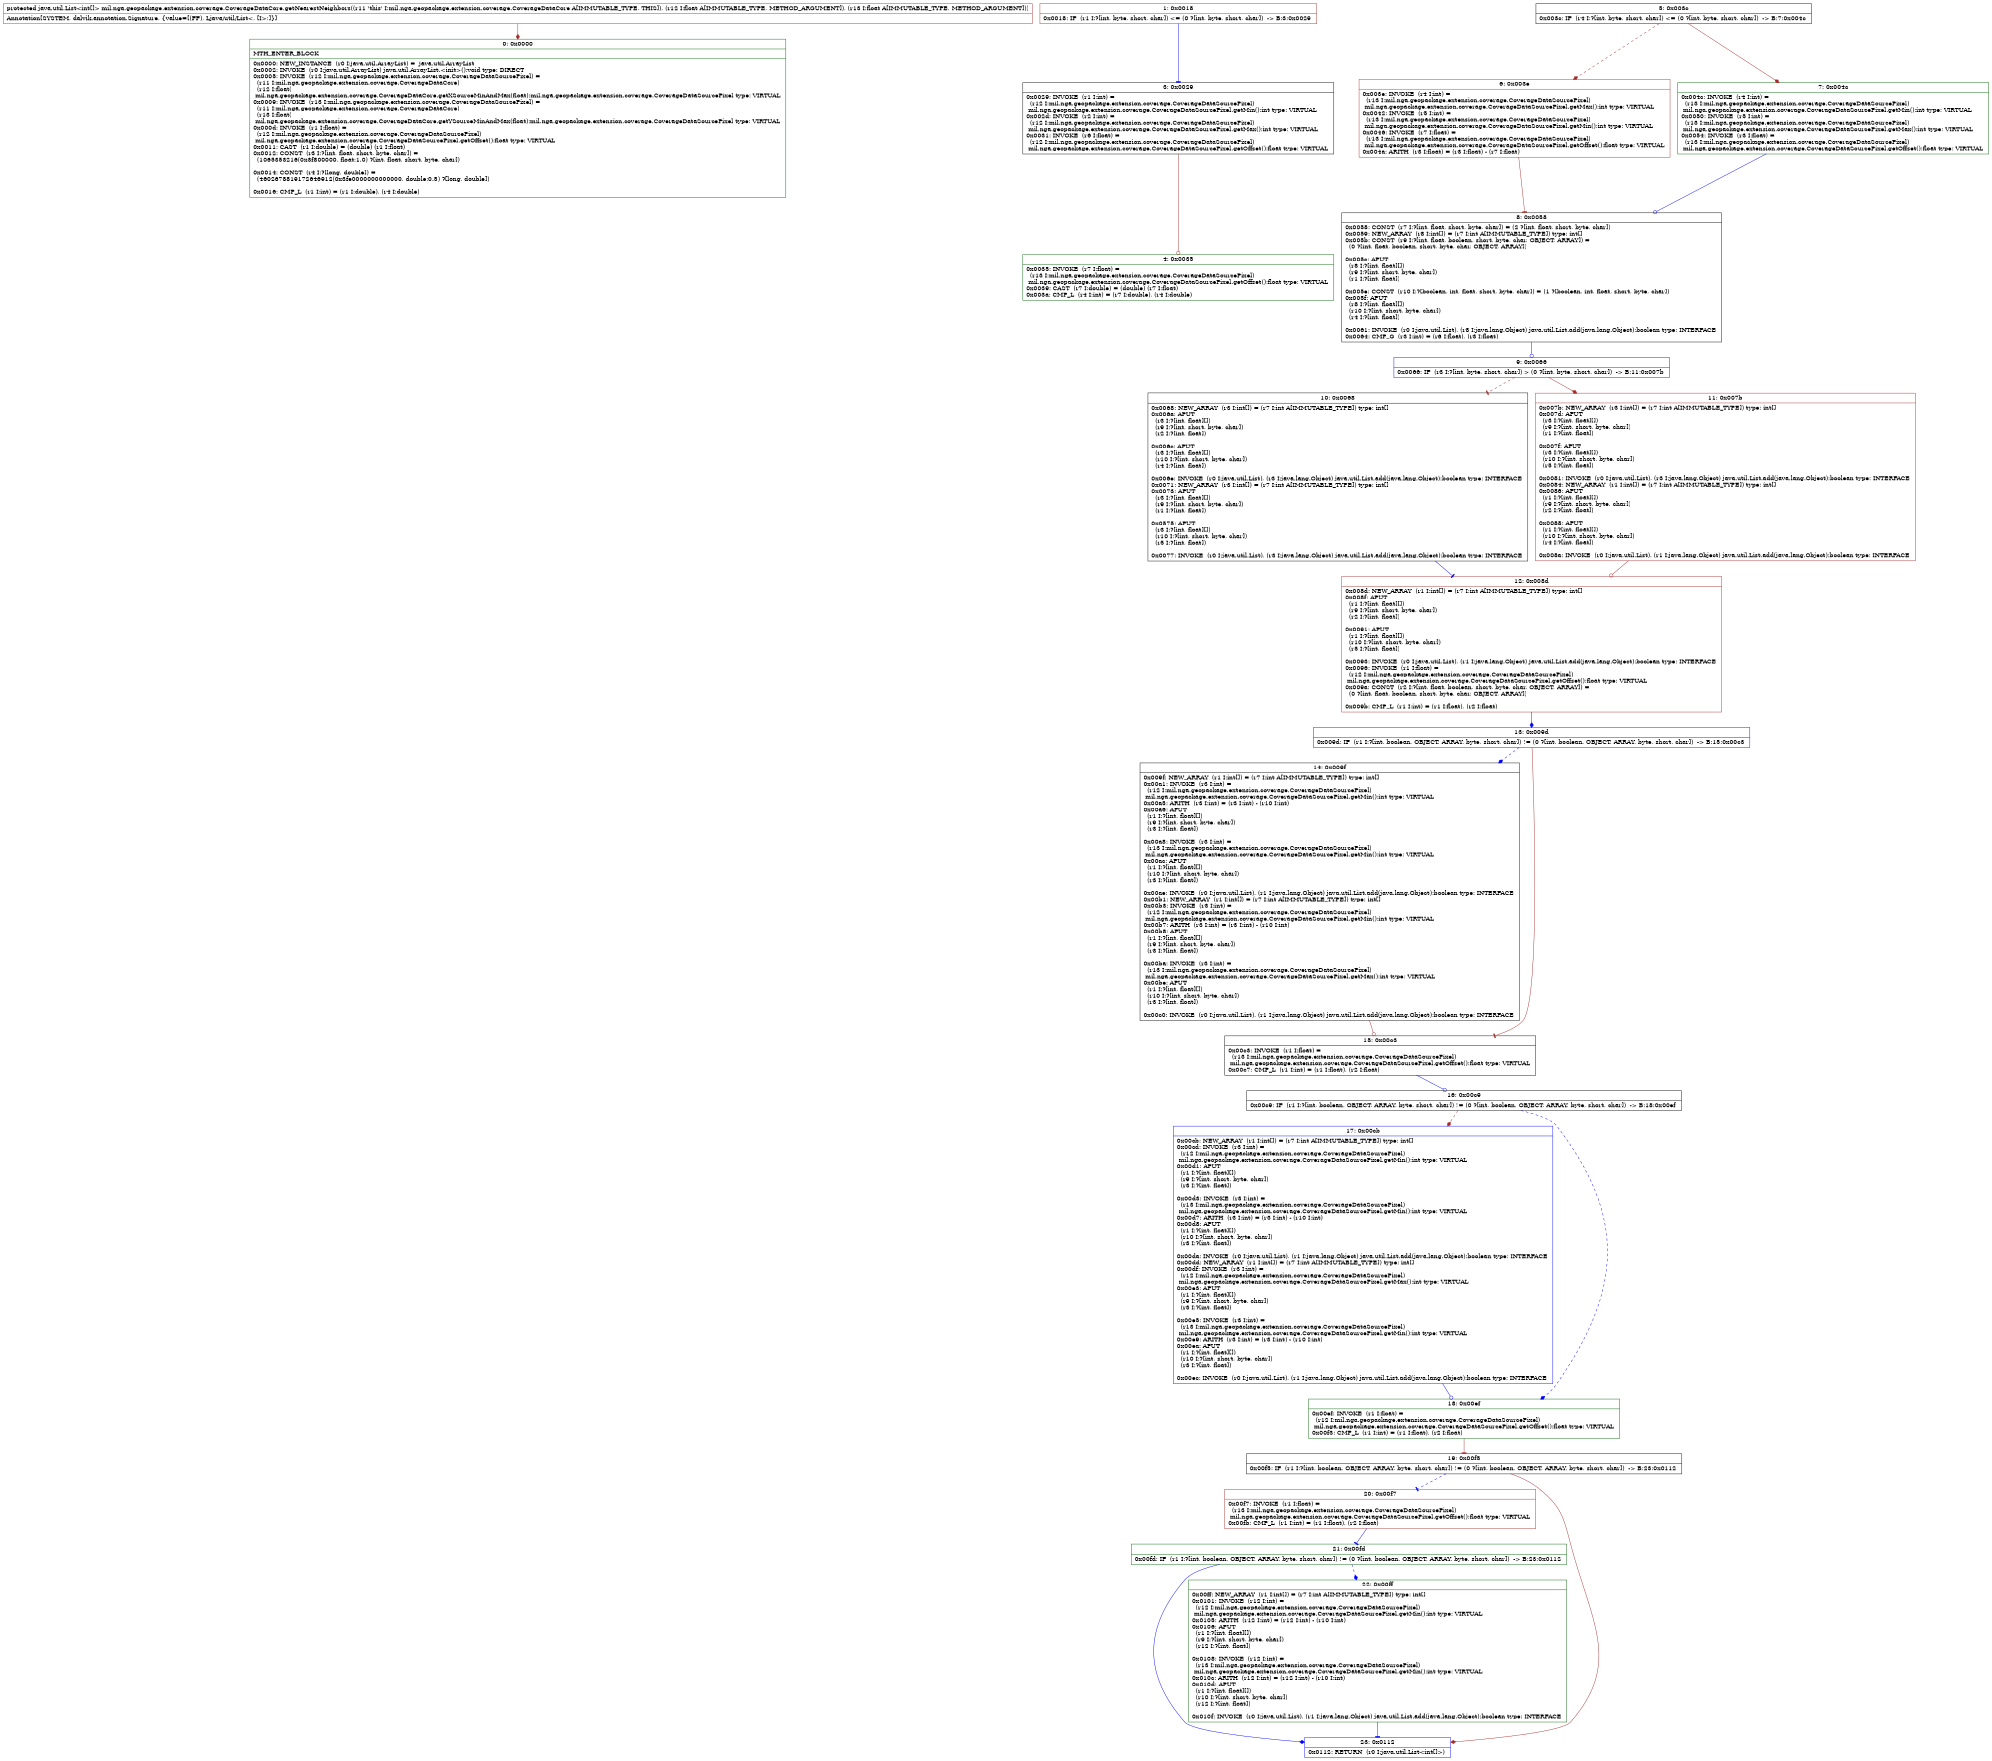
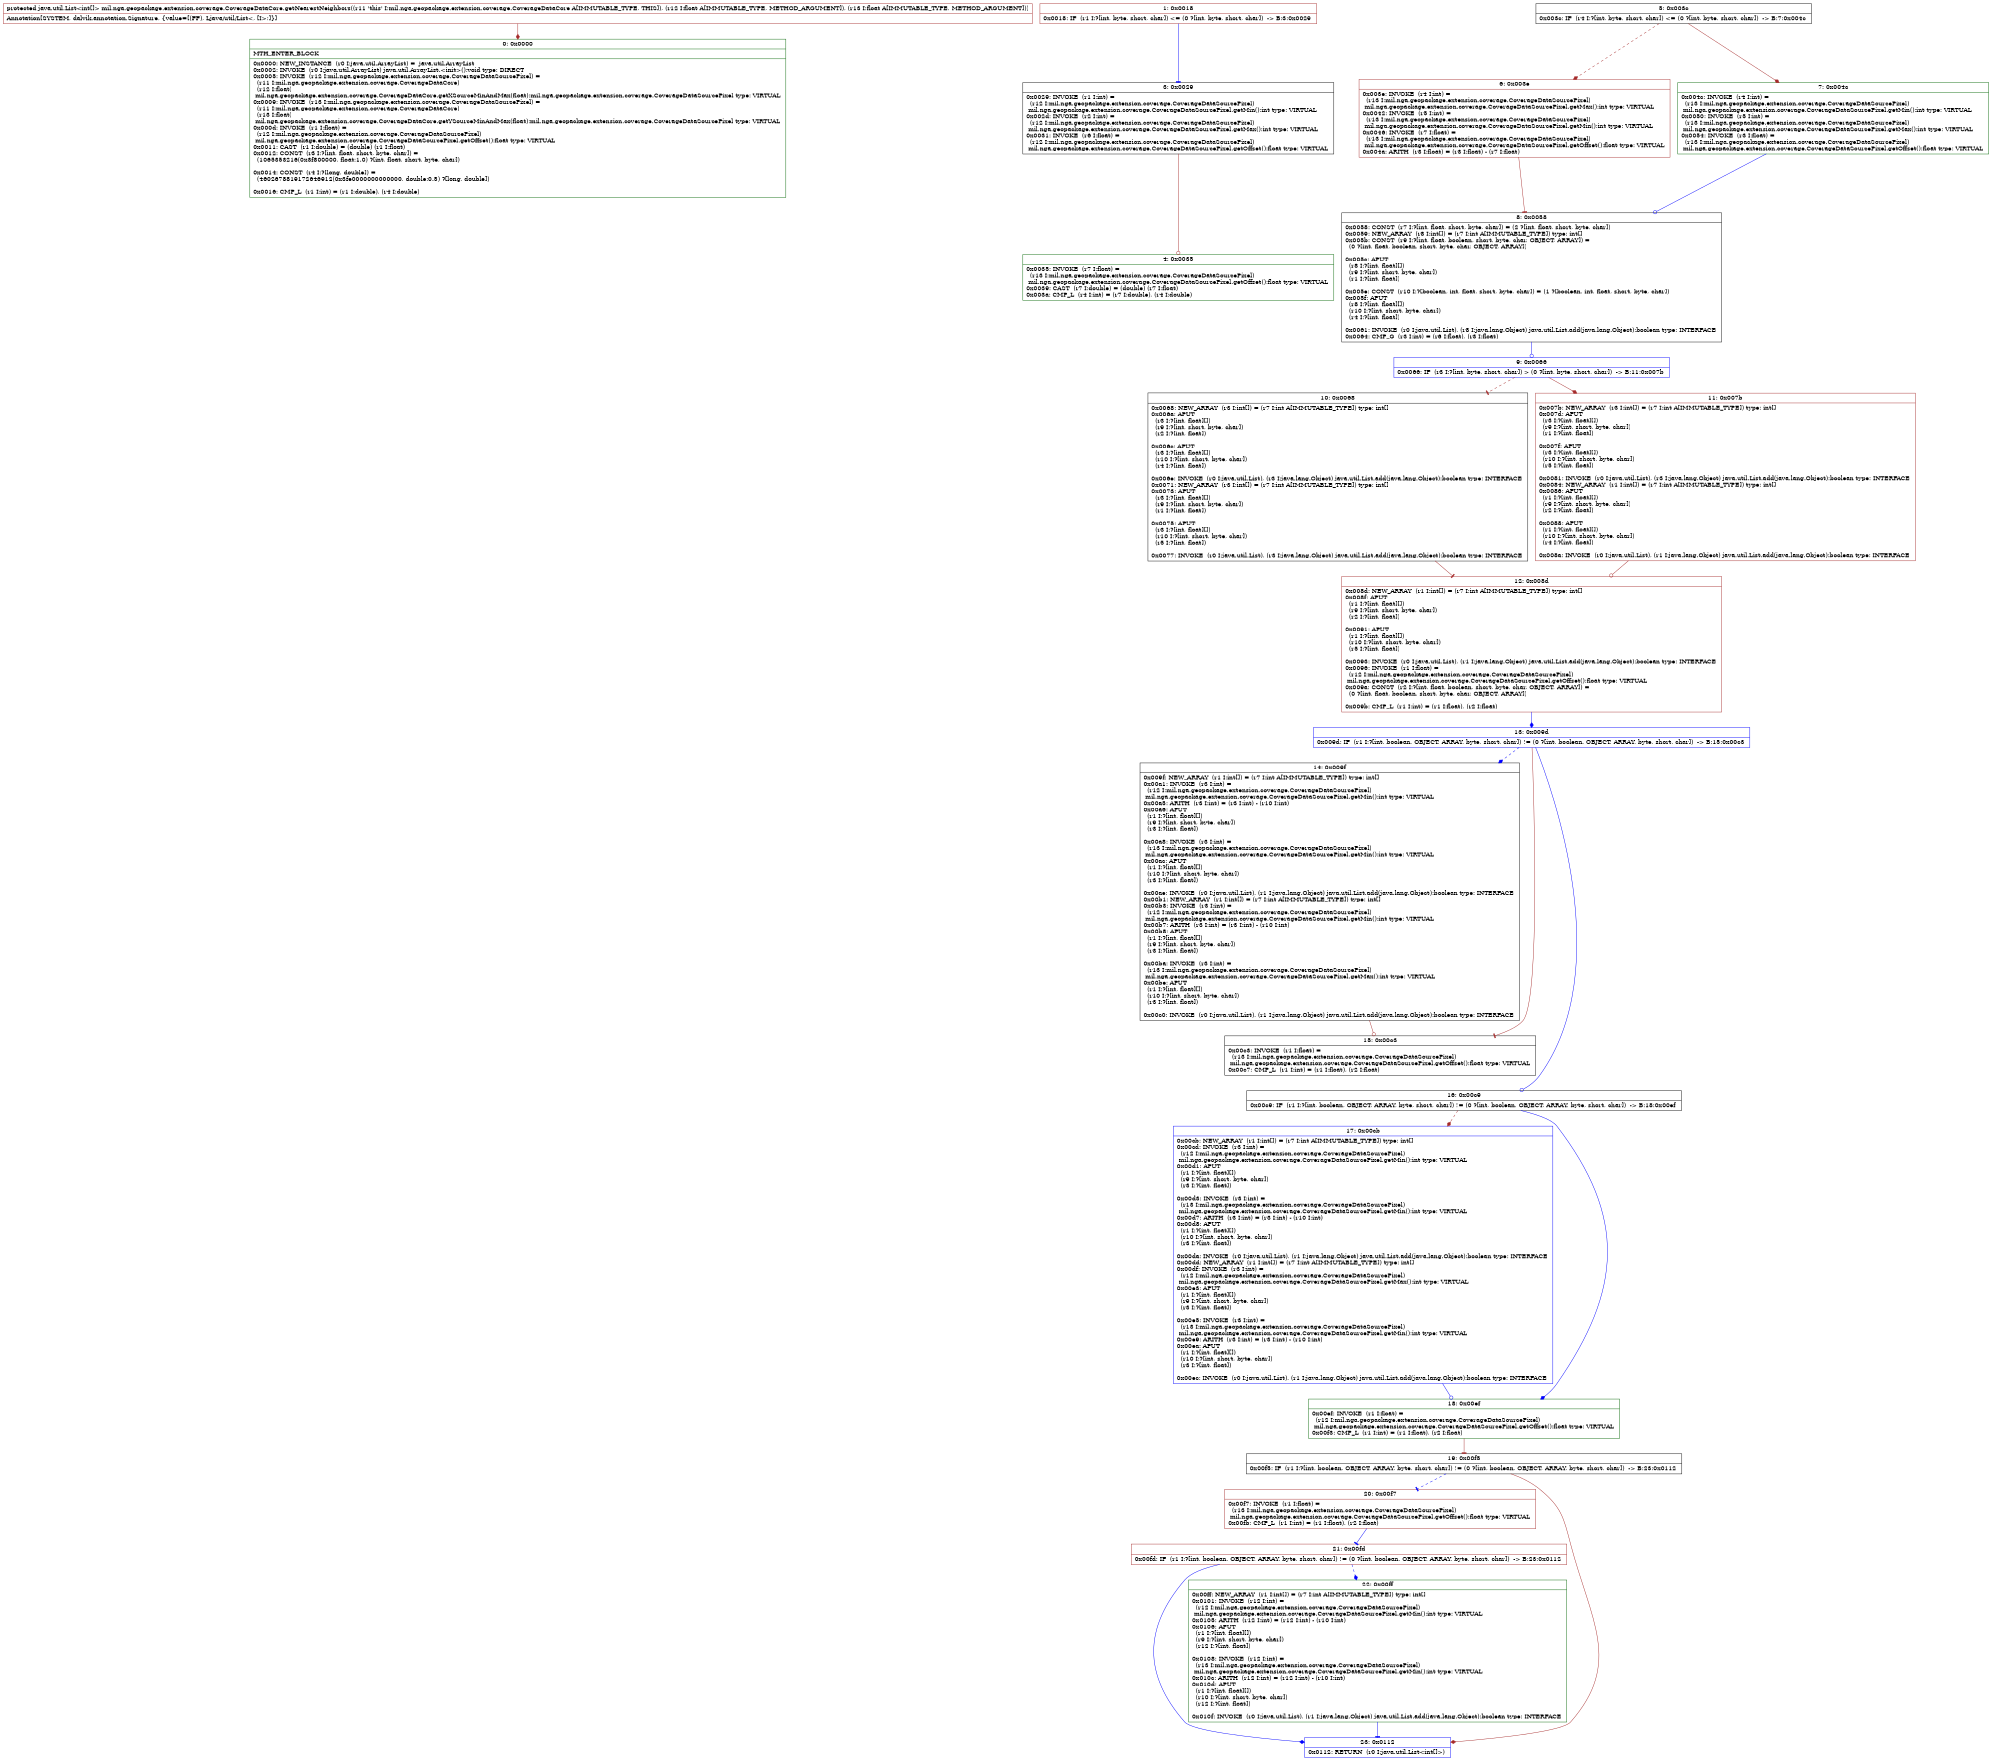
node "10: 0x0068": text "0x0575: APUT" -> "0x0075: APUT"
edge "10: 0x0068" -> "12: 0x008d": color blue -> brown
edge "15: 0x00c3" -> "16: 0x00c9": now "13: 0x009d" -> "16: 0x00c9"
edge "16: 0x00c9" -> "18: 0x00ef": style dashed -> solid
node "21: 0x00fd": color darkgreen -> brown
